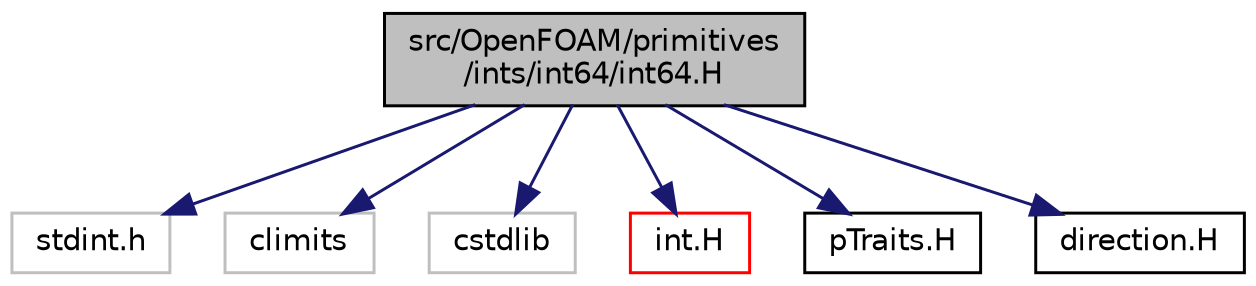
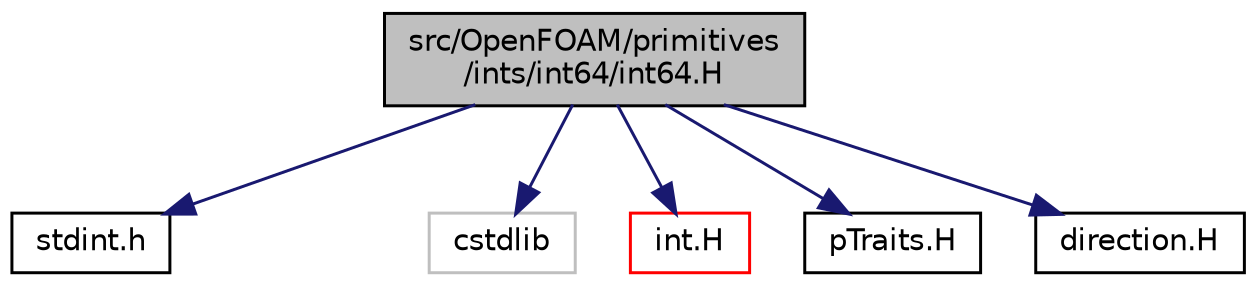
node "stdint.h": color grey75 -> black
node "climits": removed
